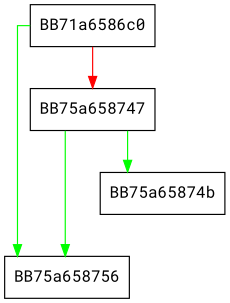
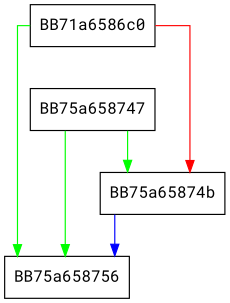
edge "BB71a6586c0" -> "BB75a658747": now "BB71a6586c0" -> "BB75a65874b"
edge "BB75a65874b" -> "BB75a658756": added
